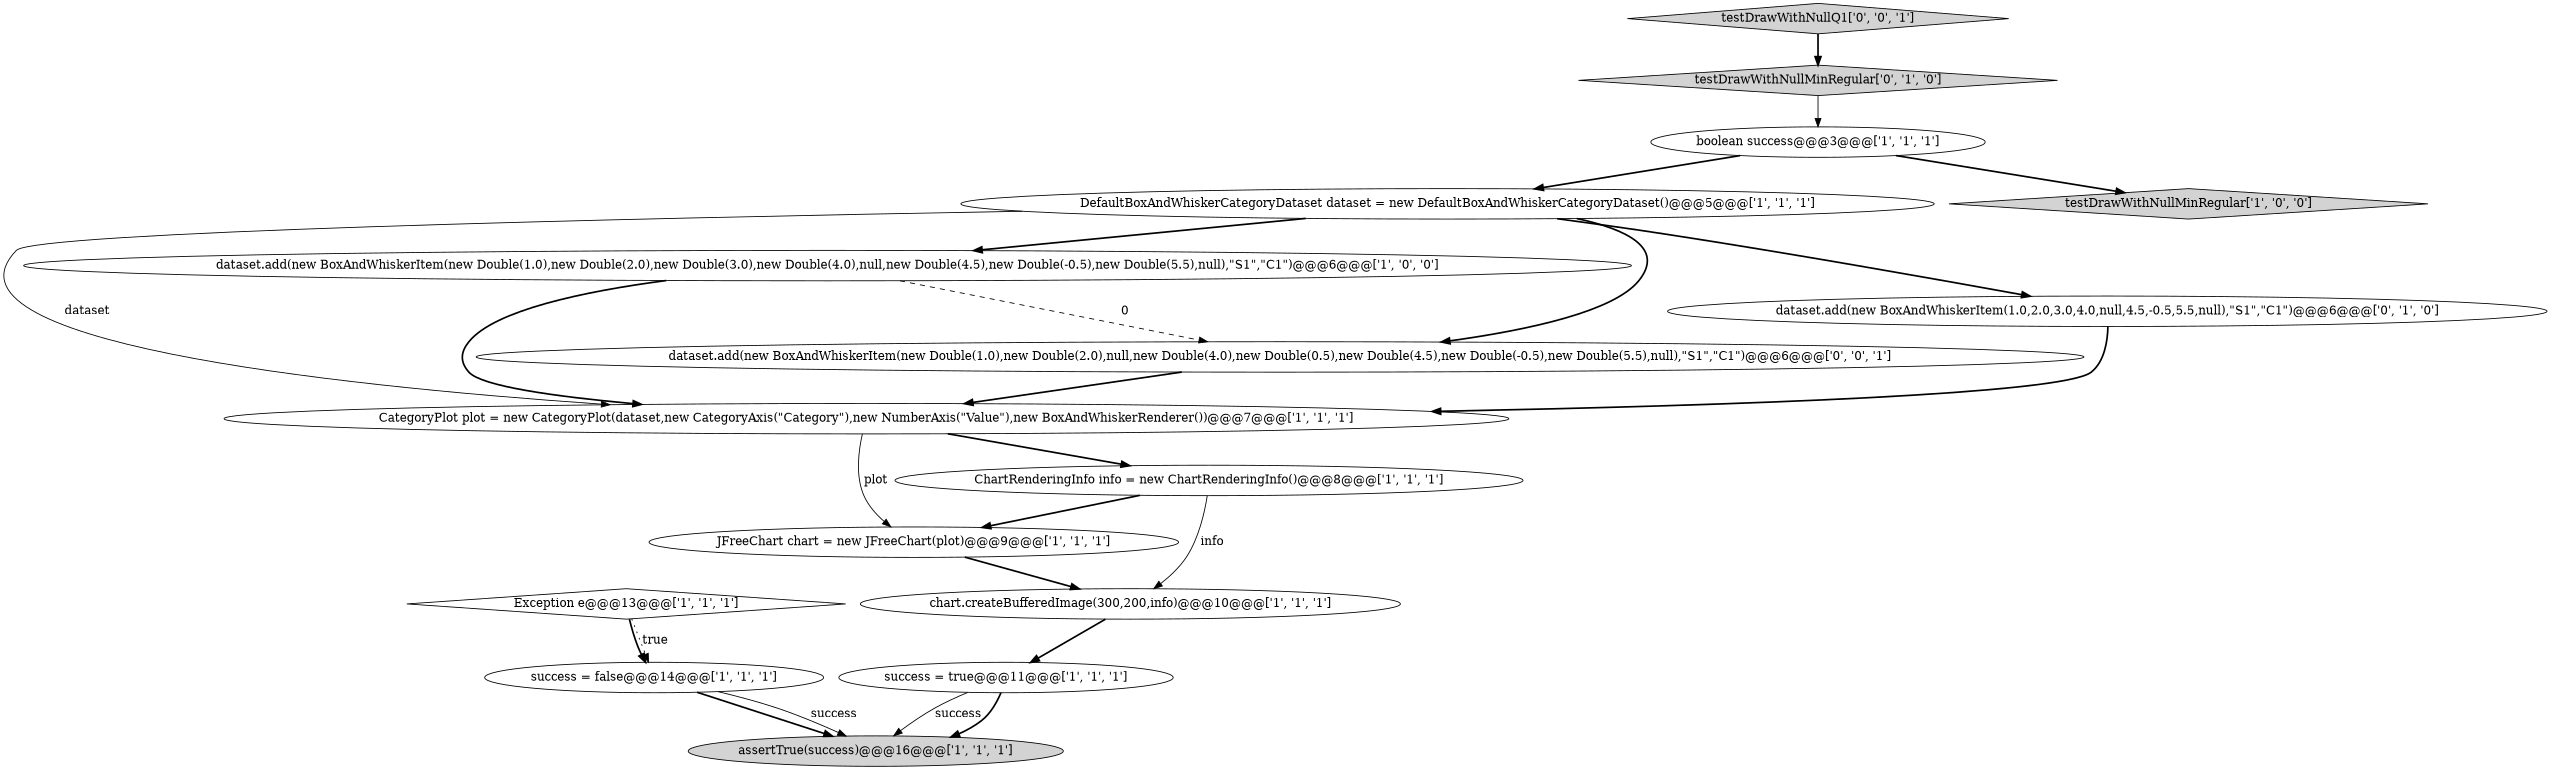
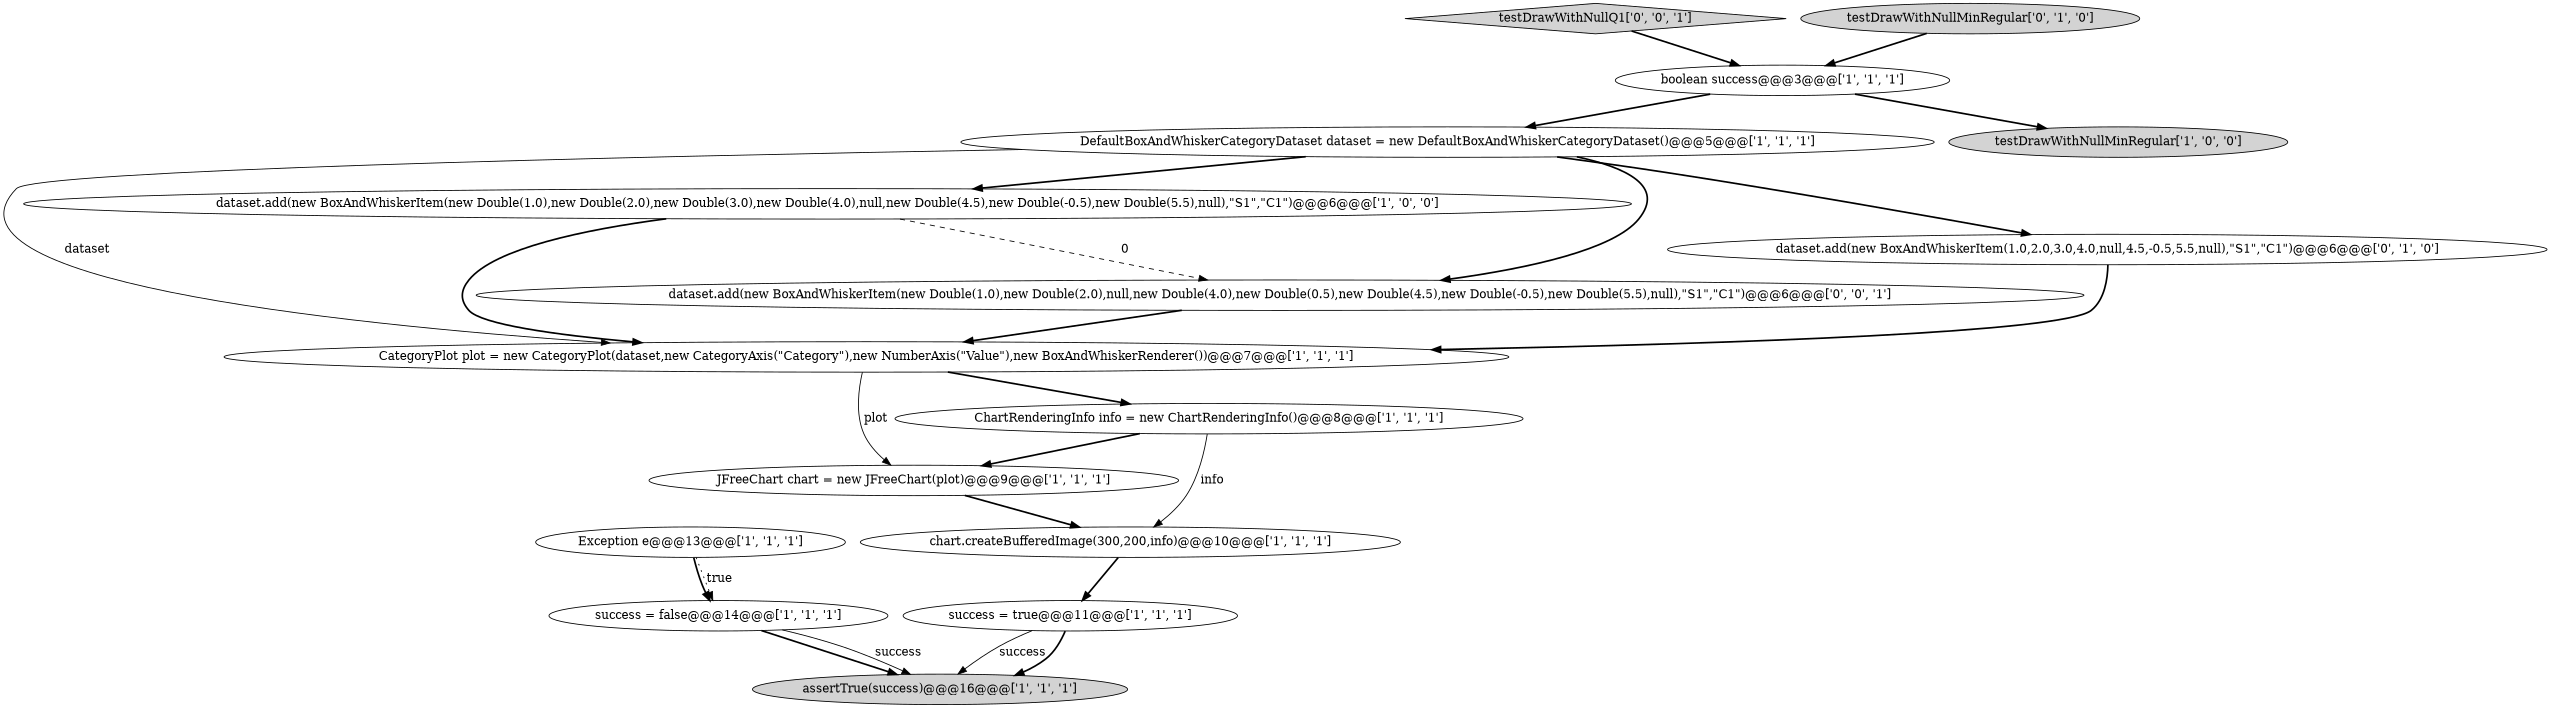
edge "testDrawWithNullQ1['0', '0', '1']" -> "testDrawWithNullMinRegular['0', '1', '0']": now "testDrawWithNullQ1['0', '0', '1']" -> "boolean success@@@3@@@['1', '1', '1']"
node "testDrawWithNullMinRegular['0', '1', '0']": shape diamond -> ellipse
edge "testDrawWithNullMinRegular['0', '1', '0']" -> "boolean success@@@3@@@['1', '1', '1']": style solid -> bold
node "testDrawWithNullMinRegular['1', '0', '0']": shape diamond -> ellipse
node "Exception e@@@13@@@['1', '1', '1']": shape diamond -> ellipse
